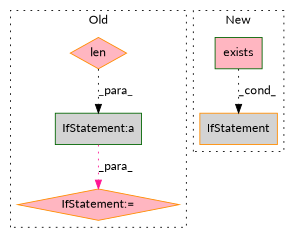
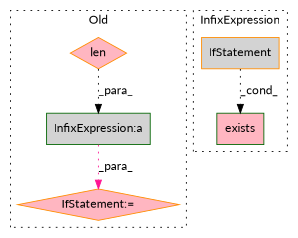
cluster "New": label "New" -> "InfixExpression"
edge "exists" -> "IfStatement": reversed
node "IfStatement:a": label "IfStatement:a" -> "InfixExpression:a"
